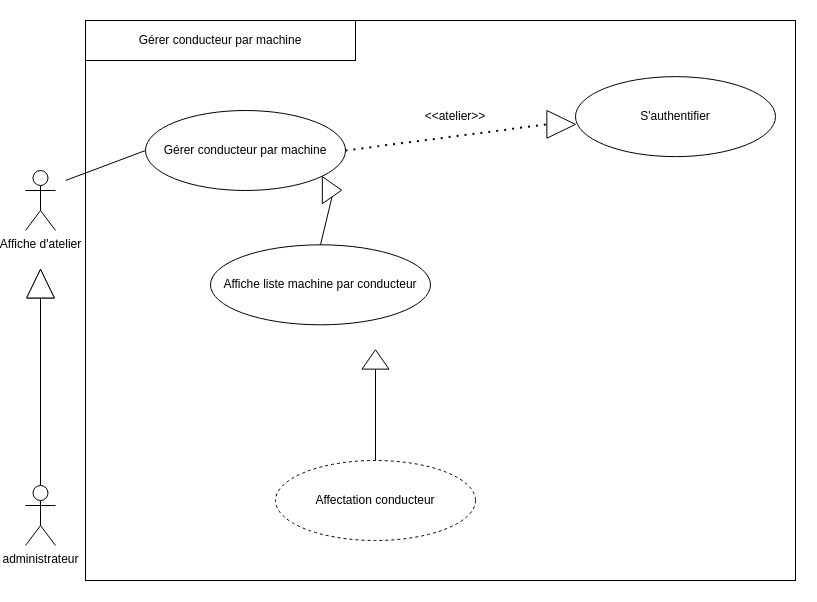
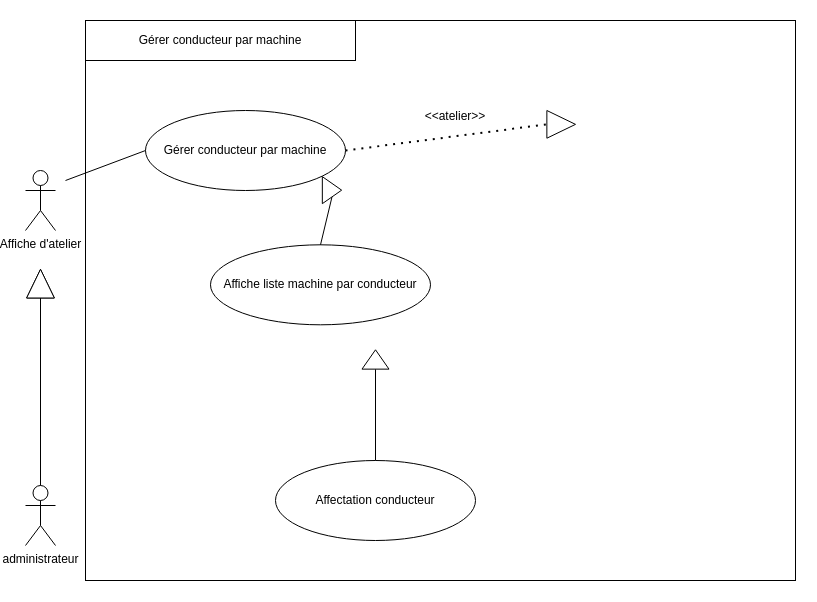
node "S'authentifier": removed
node "Affectation conducteur": style dashed -> solid
